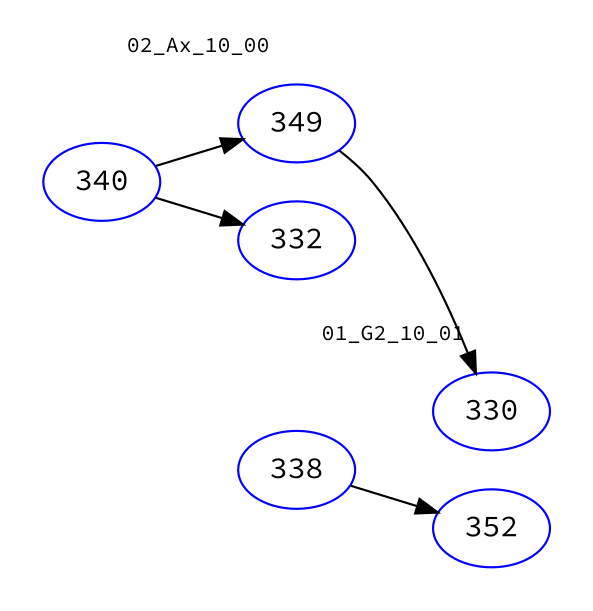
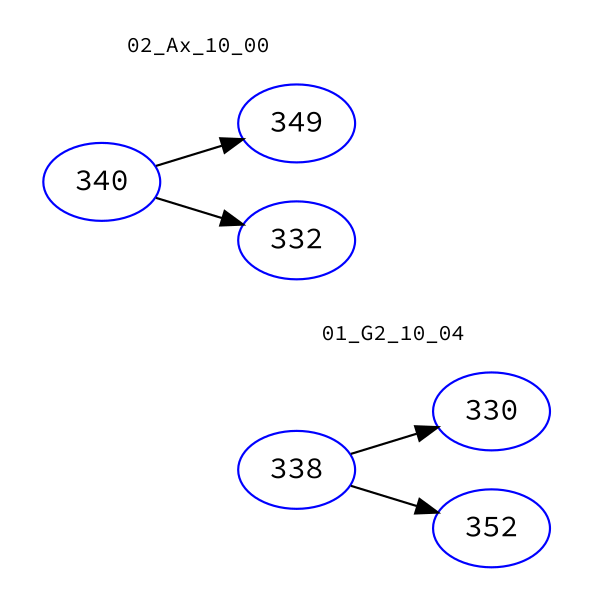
edge "349" -> "330": now "338" -> "330"
cluster "01_G2_10_01": label "01_G2_10_01" -> "01_G2_10_04"
